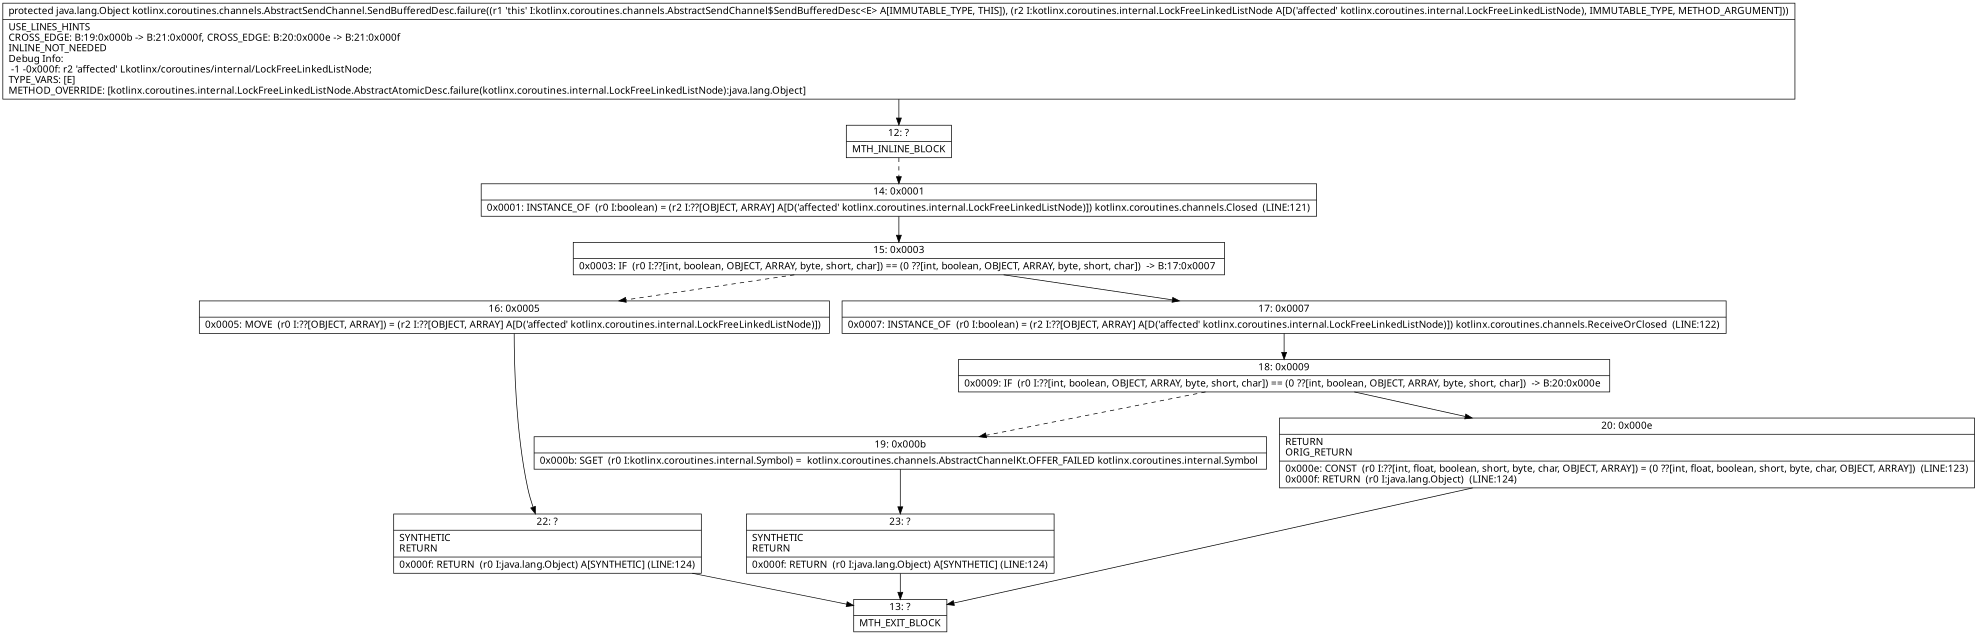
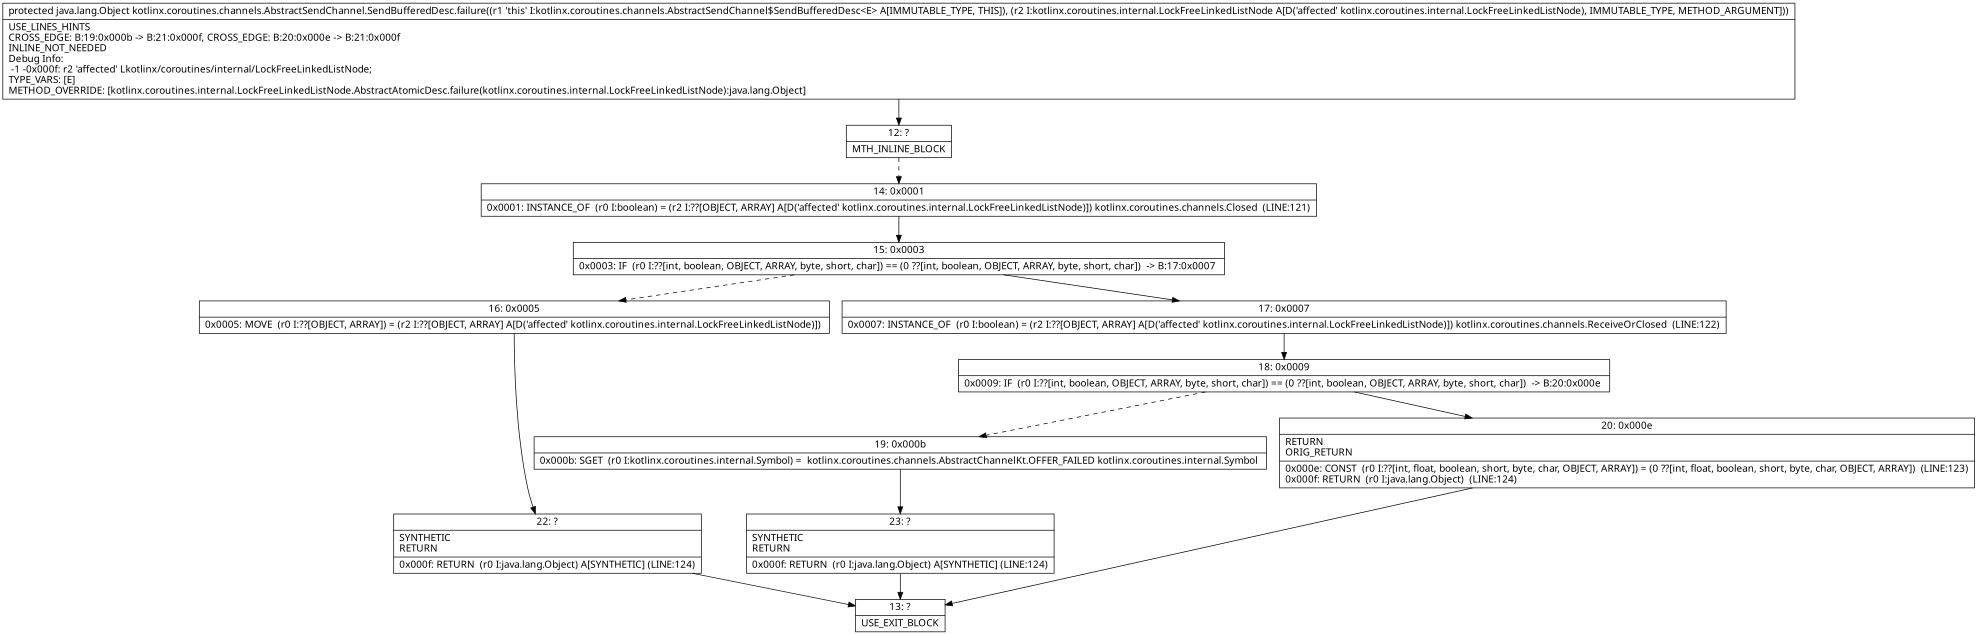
node "13: ?": text "MTH_EXIT_BLOCK" -> "USE_EXIT_BLOCK"
